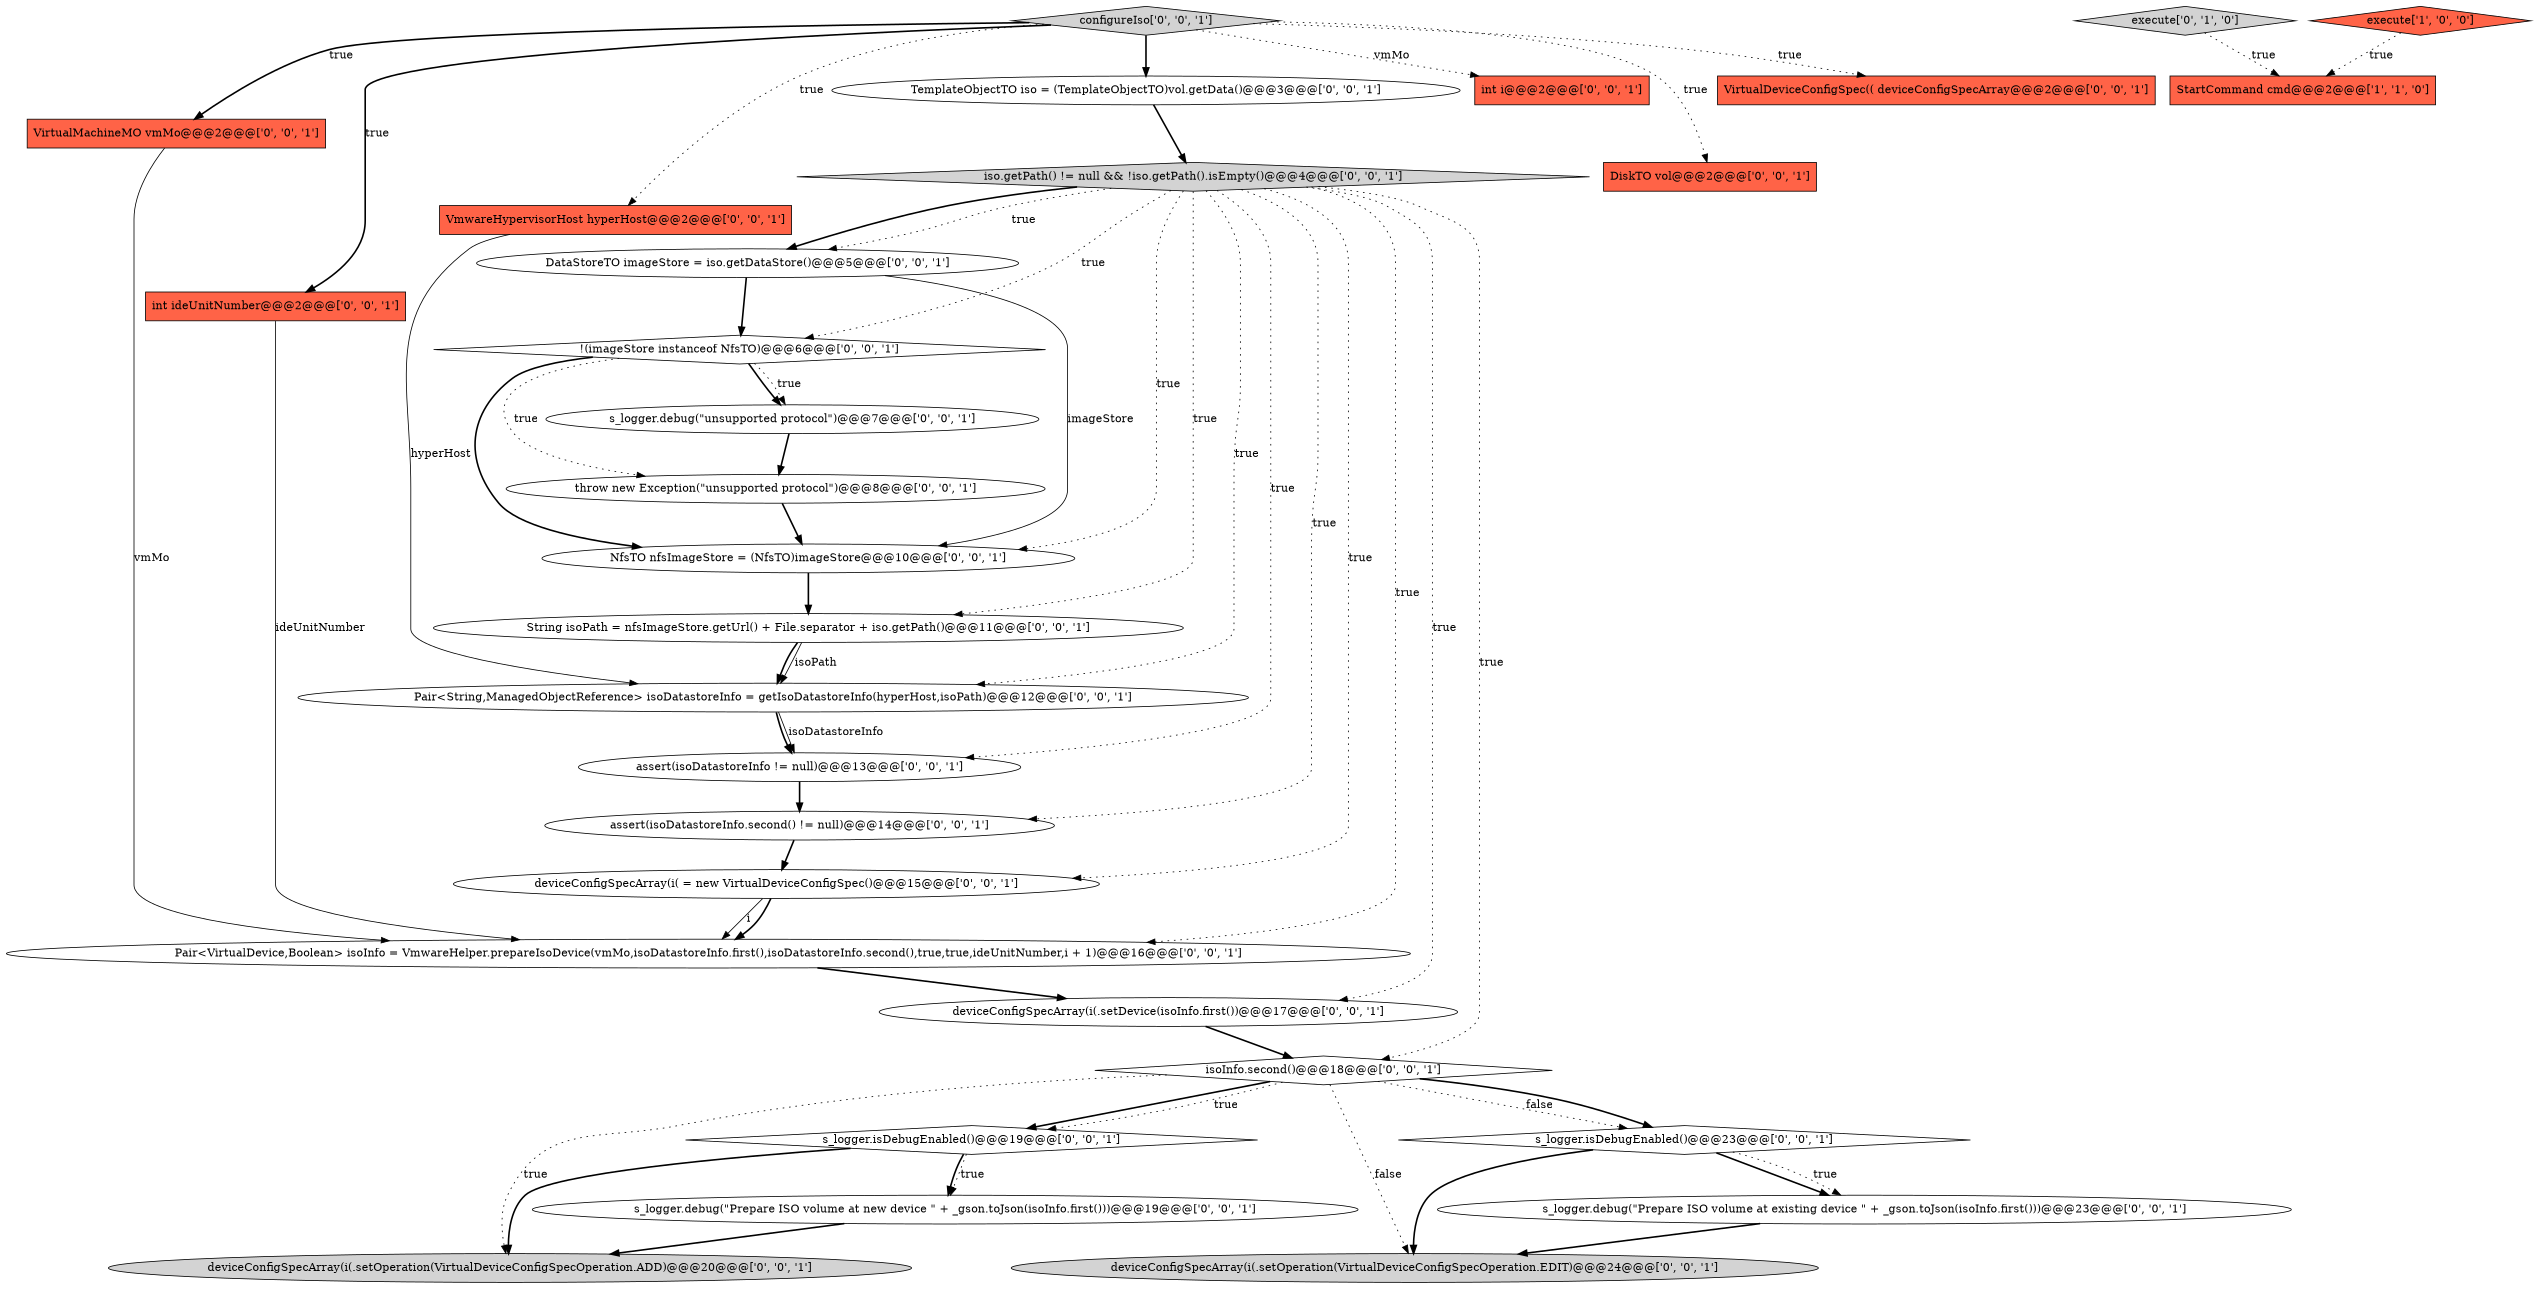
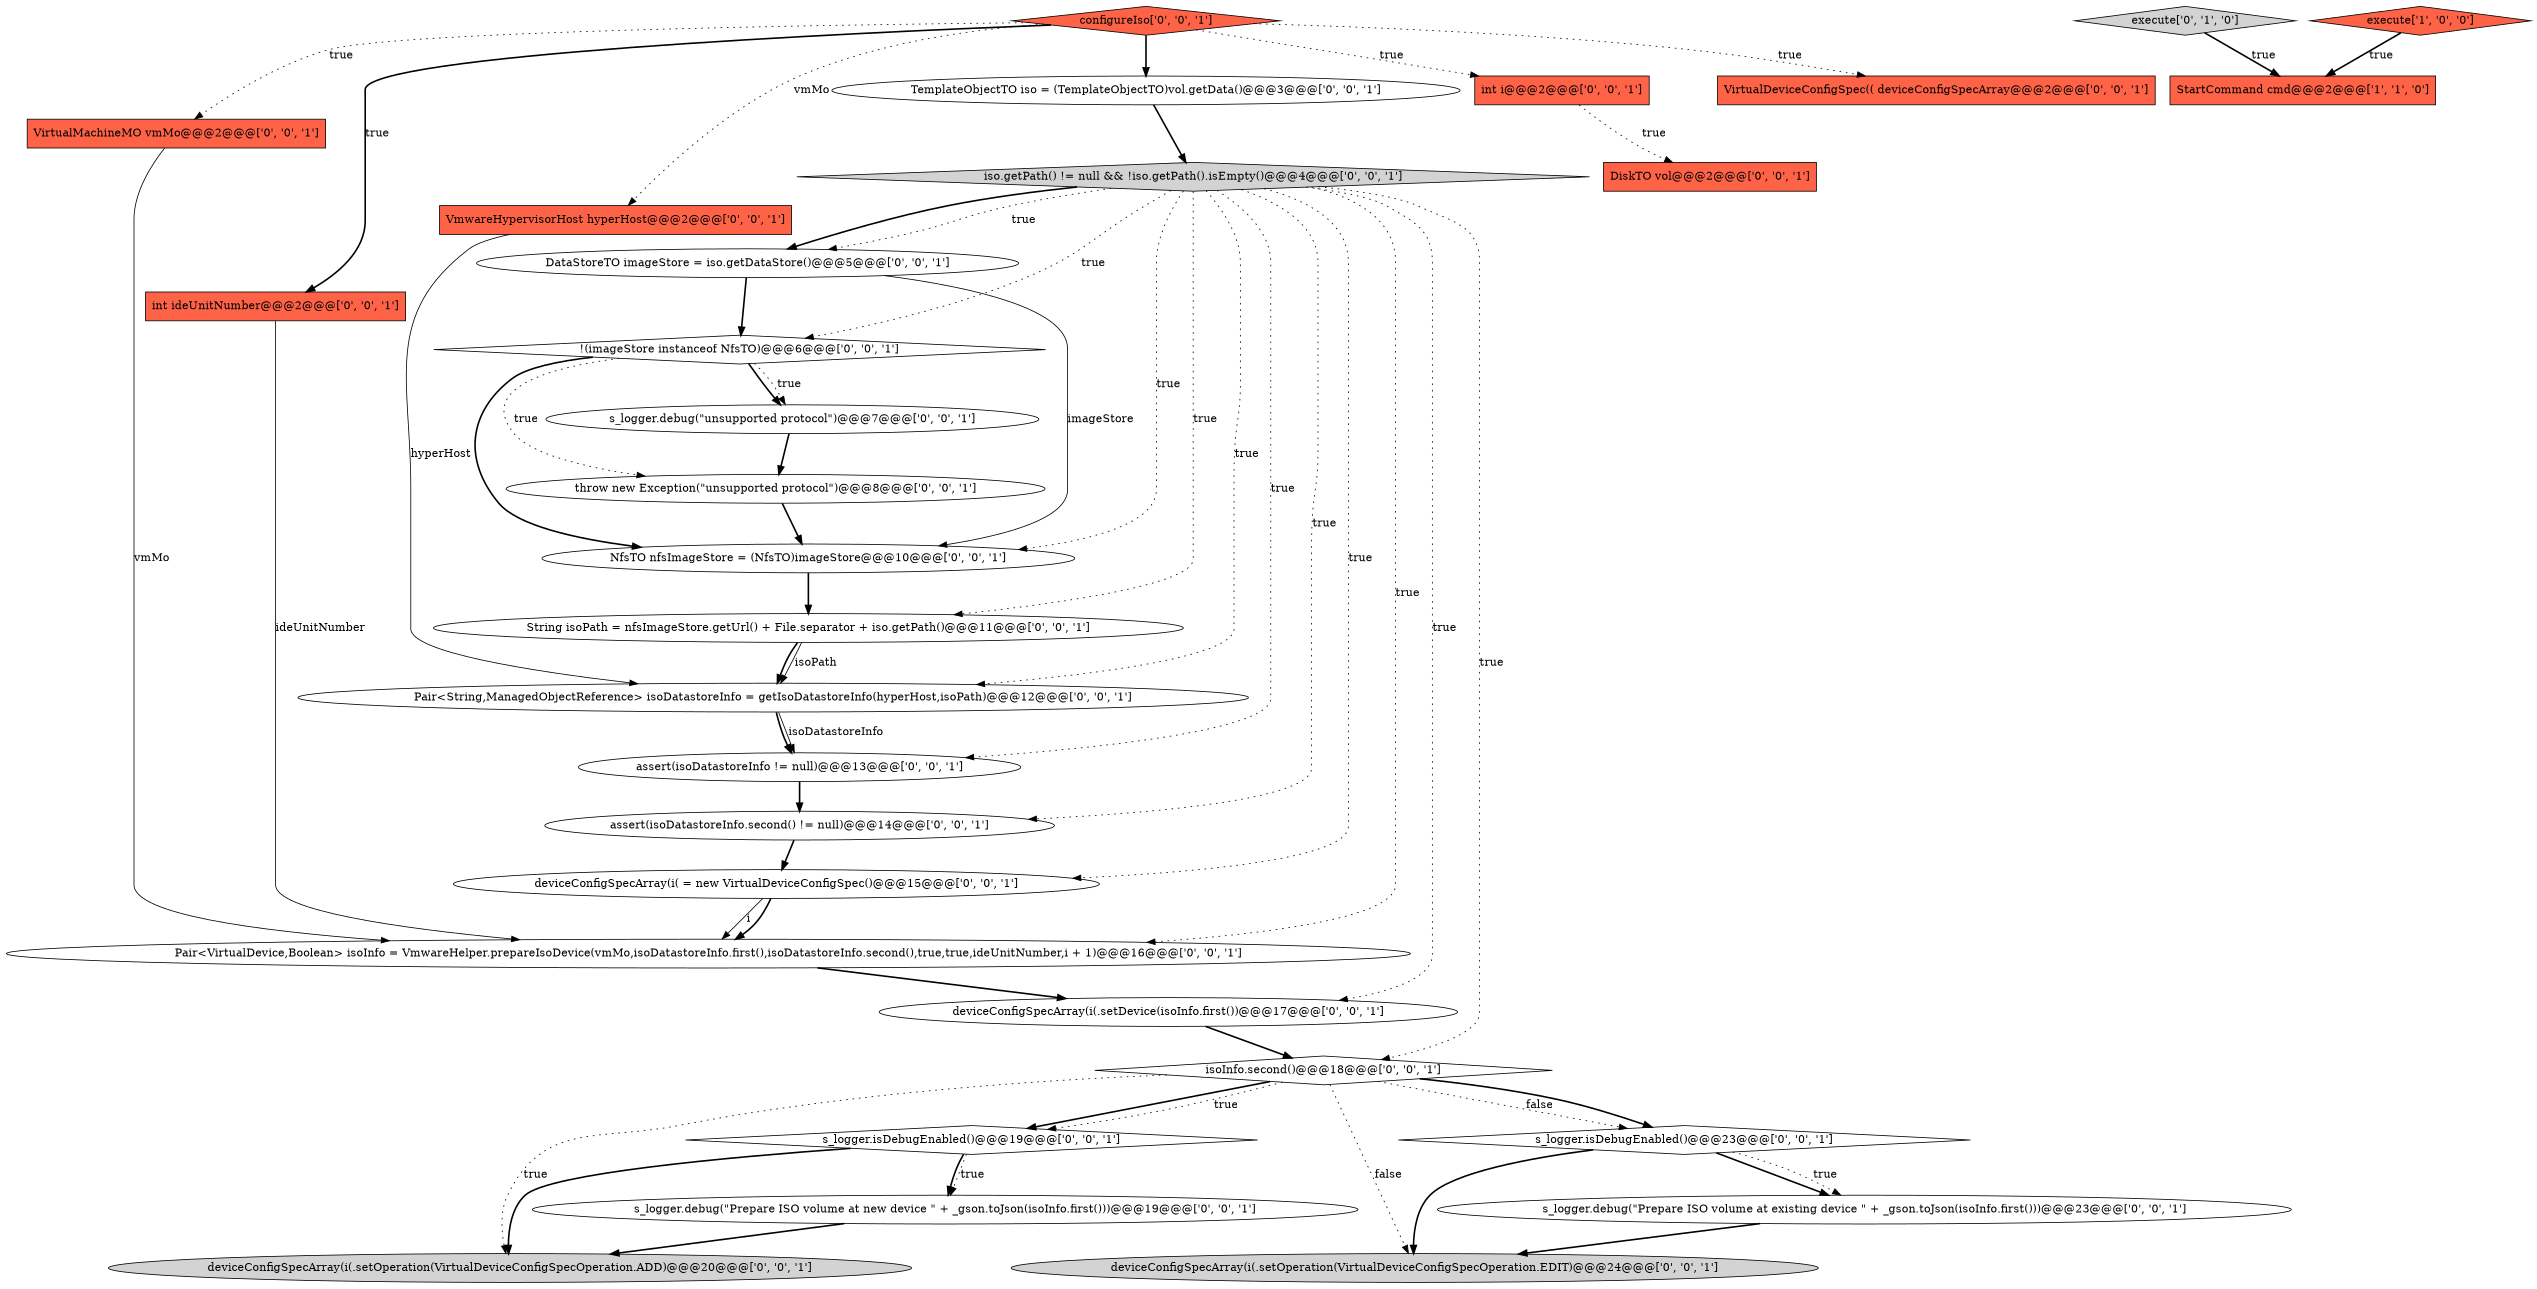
node "configureIso['0', '0', '1']": fillcolor lightgray -> tomato
edge "configureIso['0', '0', '1']" -> "VirtualMachineMO vmMo@@@2@@@['0', '0', '1']": style bold -> dotted
edge "configureIso['0', '0', '1']" -> "DiskTO vol@@@2@@@['0', '0', '1']": now "int i@@@2@@@['0', '0', '1']" -> "DiskTO vol@@@2@@@['0', '0', '1']"
edge "execute['0', '1', '0']" -> "StartCommand cmd@@@2@@@['1', '1', '0']": style dotted -> bold
edge "execute['1', '0', '0']" -> "StartCommand cmd@@@2@@@['1', '1', '0']": style dotted -> bold
edge "configureIso['0', '0', '1']" -> "int i@@@2@@@['0', '0', '1']": label "vmMo" -> "true"
edge "configureIso['0', '0', '1']" -> "VmwareHypervisorHost hyperHost@@@2@@@['0', '0', '1']": label "true" -> "vmMo"
